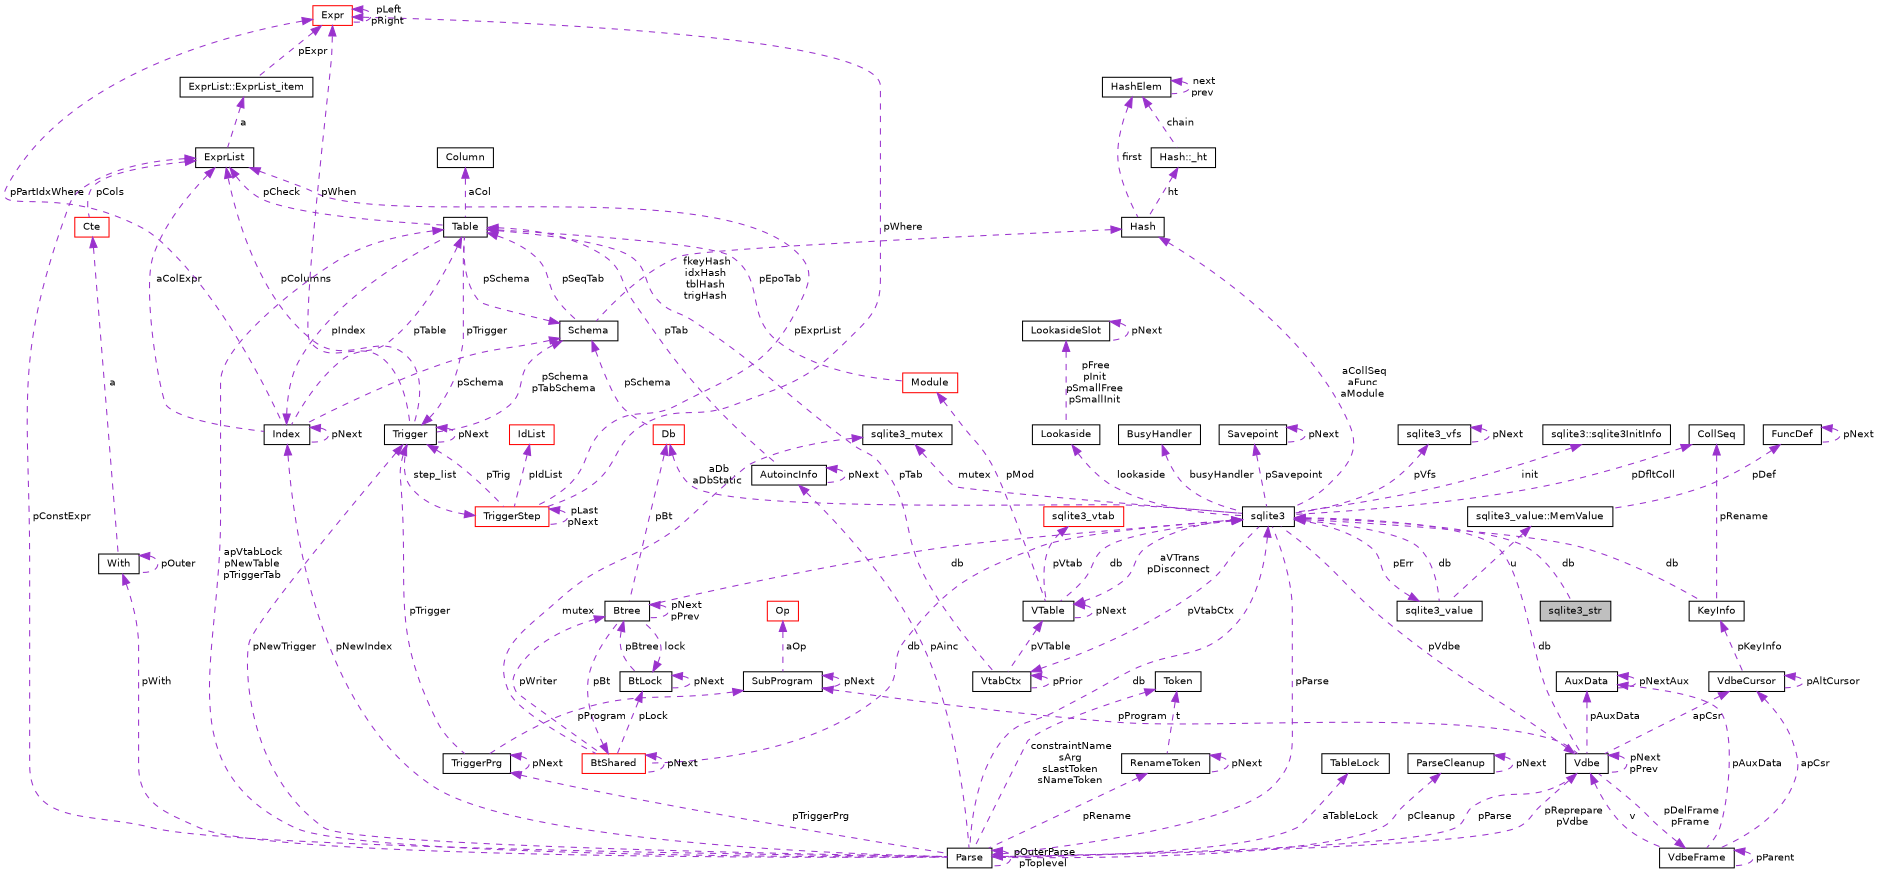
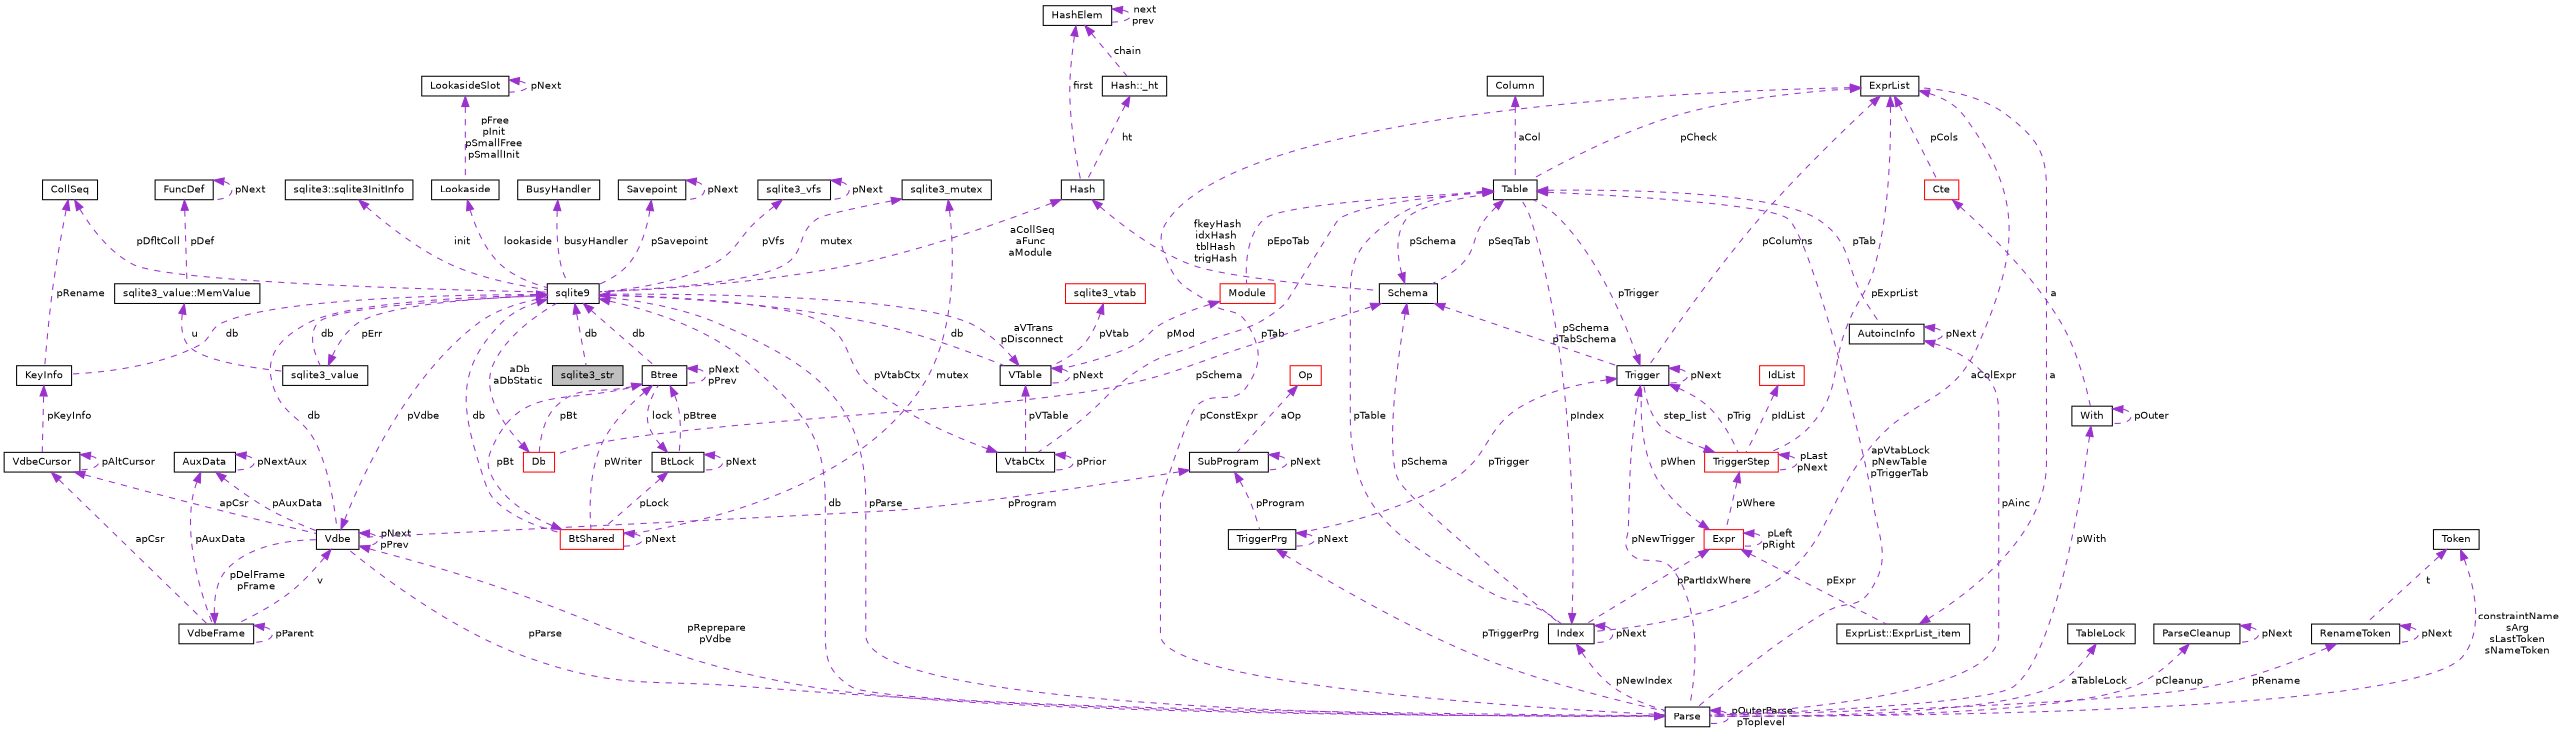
edge "TriggerStep" -> "Expr": reversed
node "sqlite3": label "sqlite3" -> "sqlite9"
edge "Btree" -> "Db": reversed
